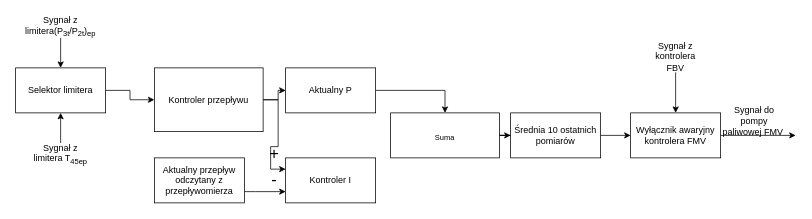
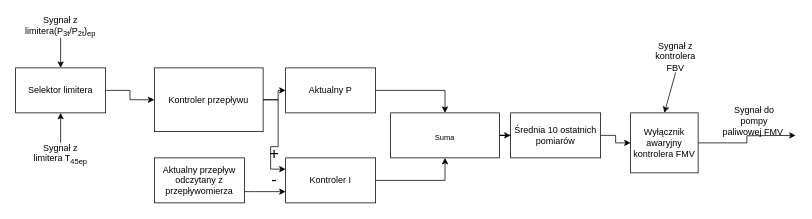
node "Wyłącznik awaryjny kontrolera FMV": size 90x45 -> 68x60
edge "Kontroler I" -> "Suma": added
